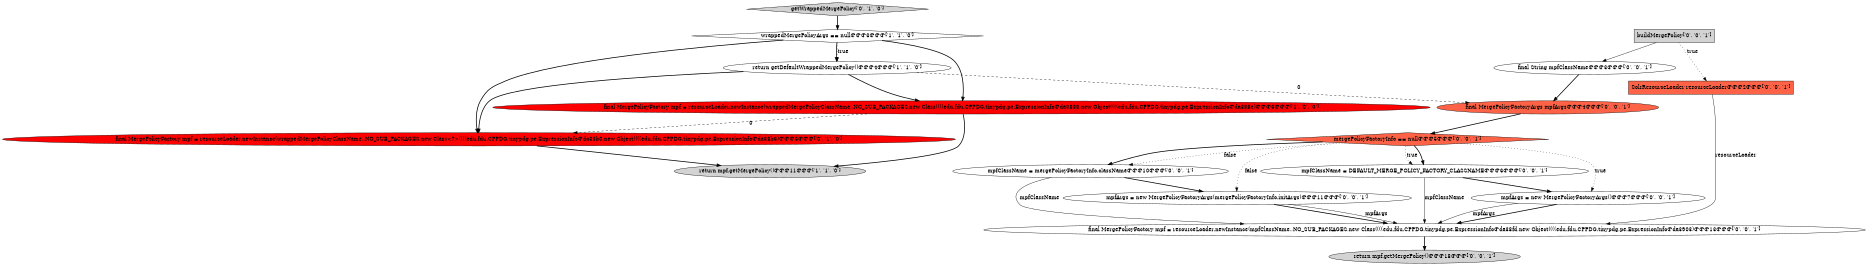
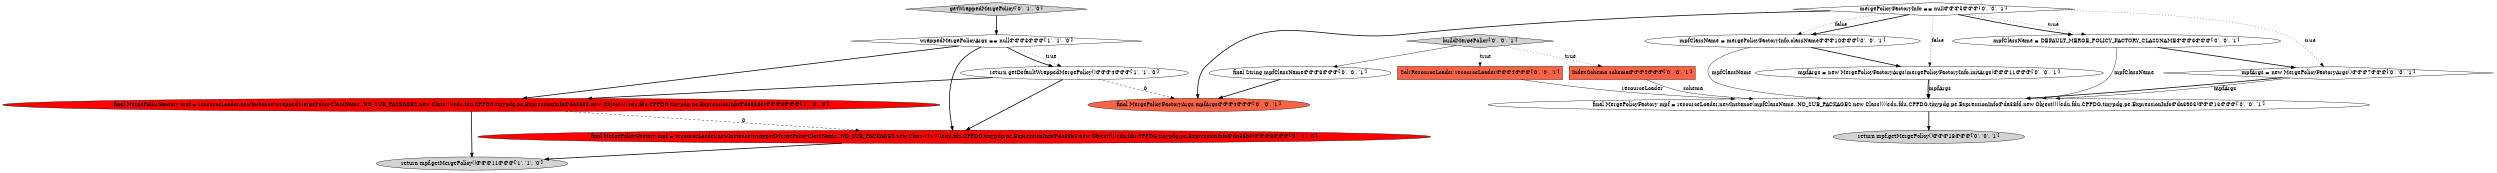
node "buildMergePolicy['0', '0', '1']": shape box -> diamond
node "IndexSchema schema@@@2@@@['0', '0', '1']": added
edge "final MergePolicyFactoryArgs mpfArgs@@@4@@@['0', '0', '1']" -> "mergePolicyFactoryInfo == null@@@5@@@['0', '0', '1']": reversed
node "mergePolicyFactoryInfo == null@@@5@@@['0', '0', '1']": fillcolor tomato -> white
node "mpfArgs = new MergePolicyFactoryArgs()@@@7@@@['0', '0', '1']": shape ellipse -> diamond
